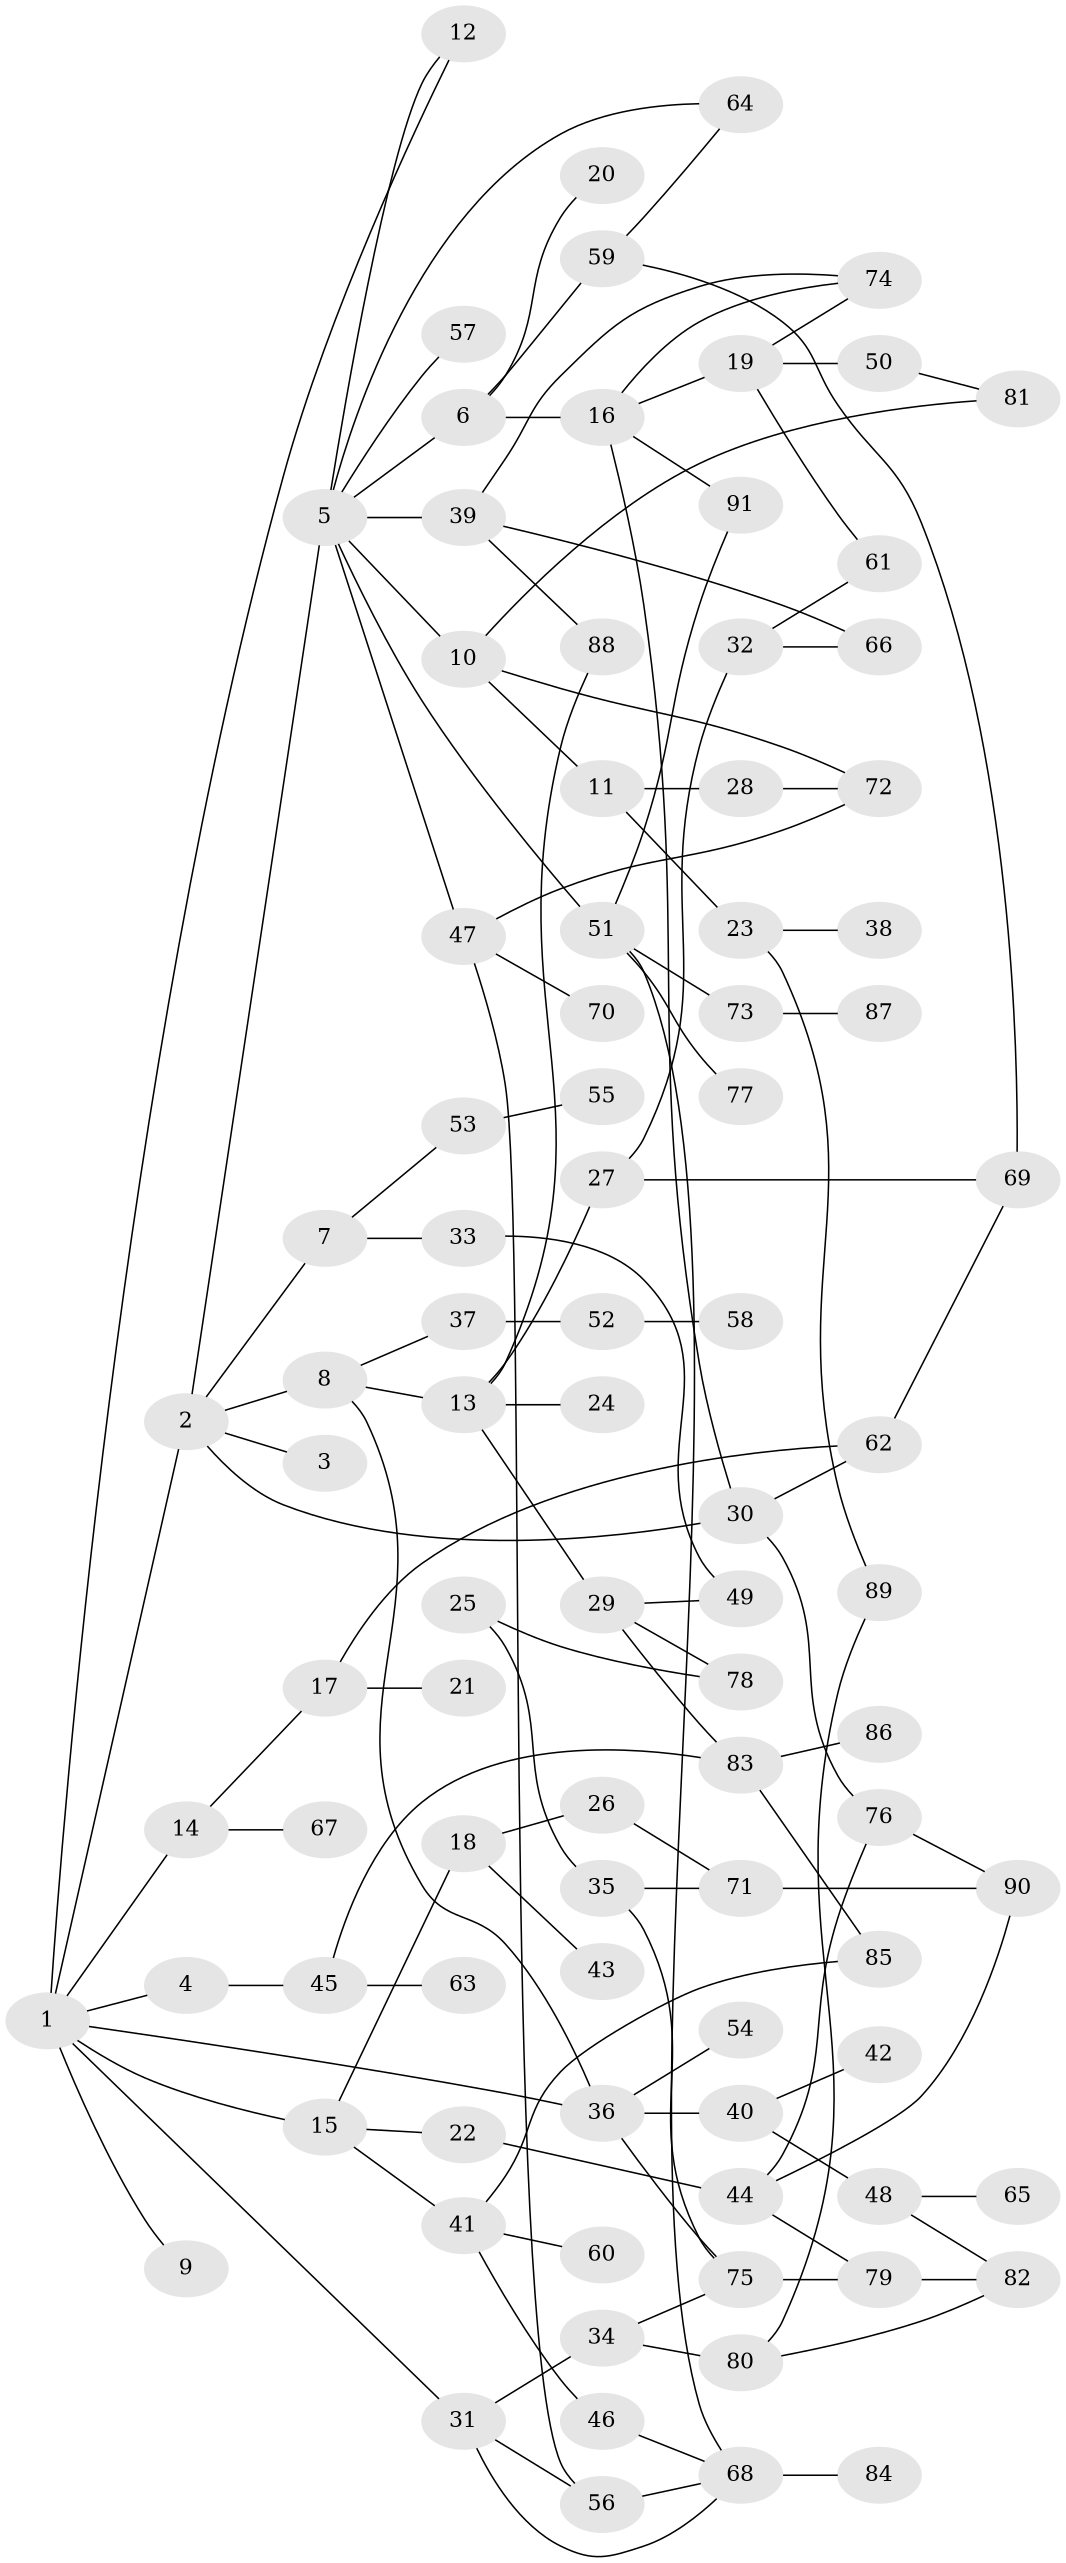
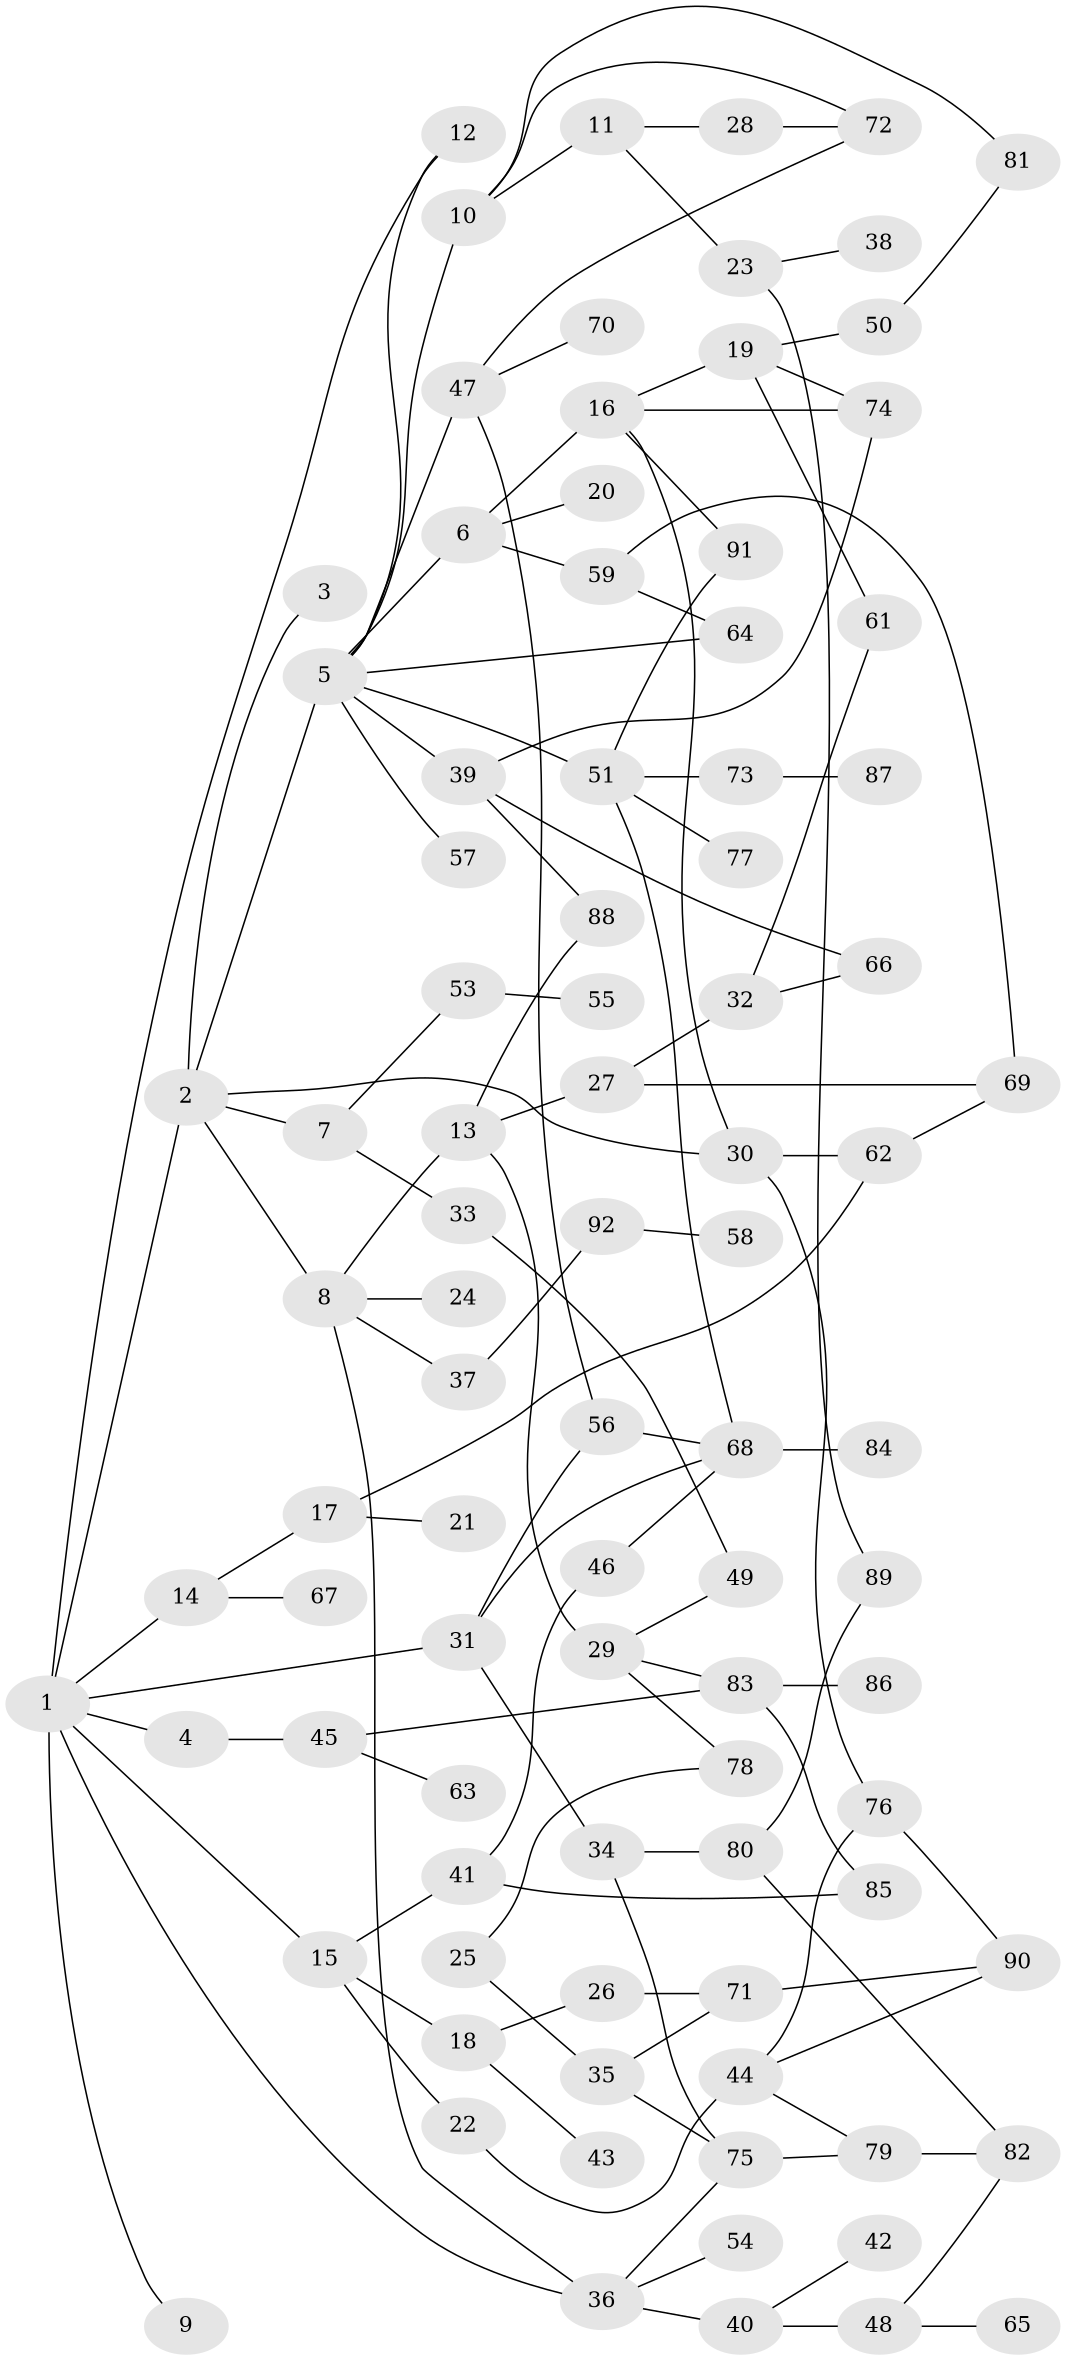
node "52": label "52" -> "92"
edge "13" -- "24": now "8" -- "24"
node "60": removed
